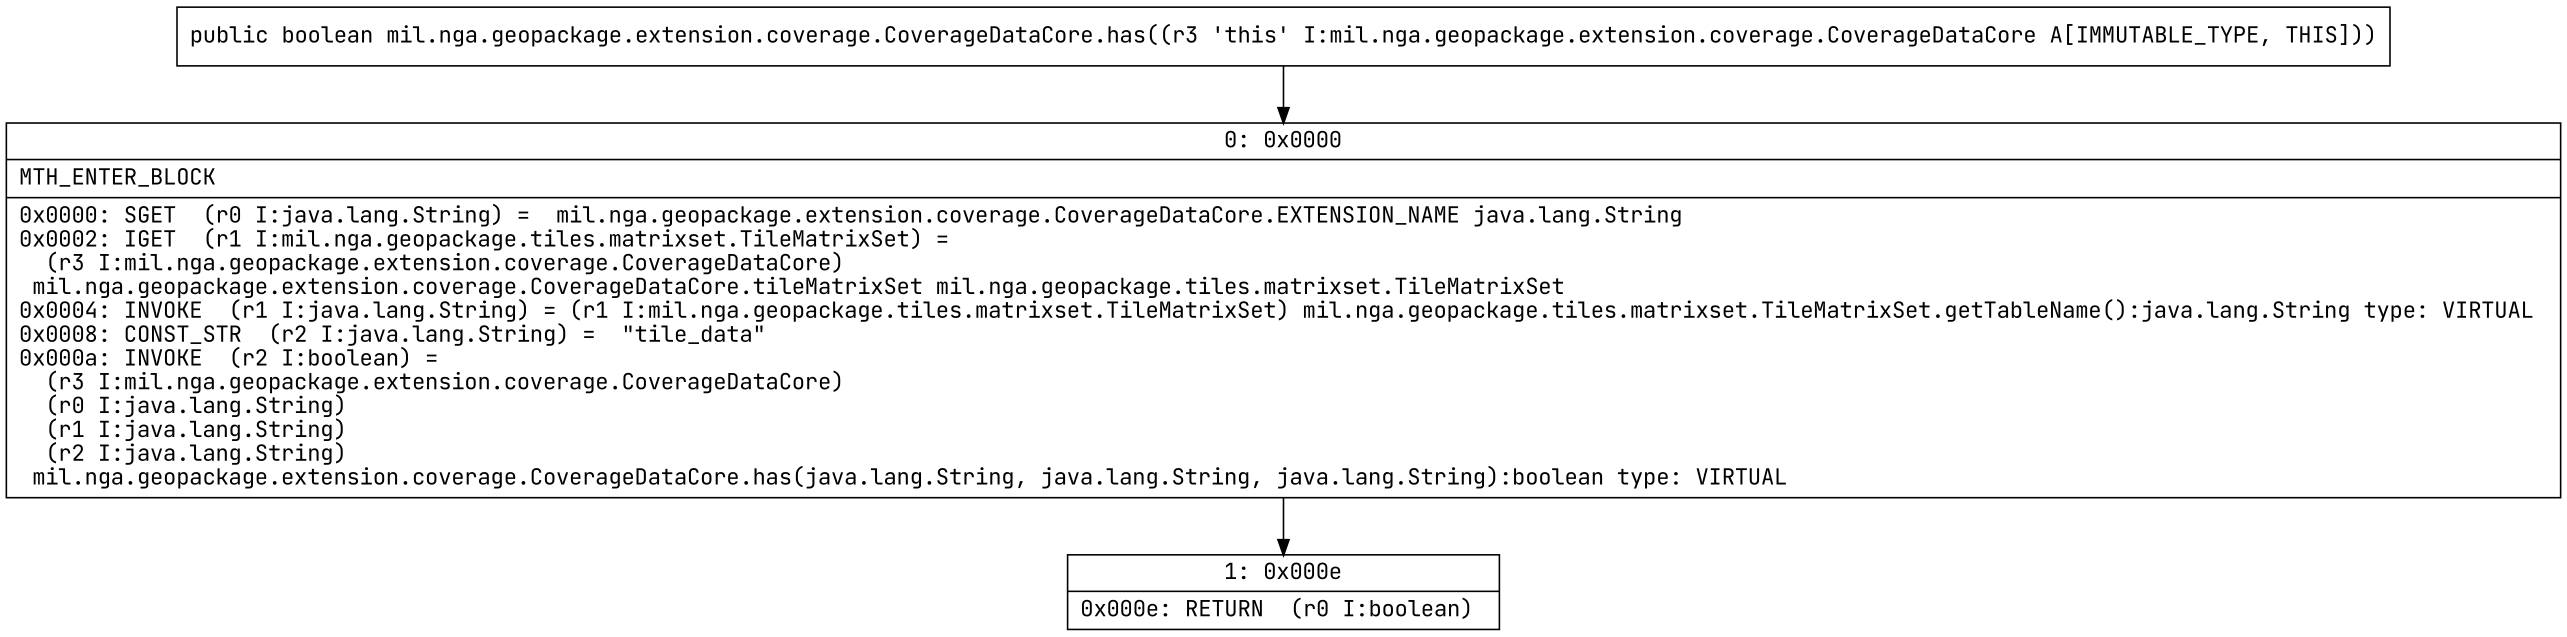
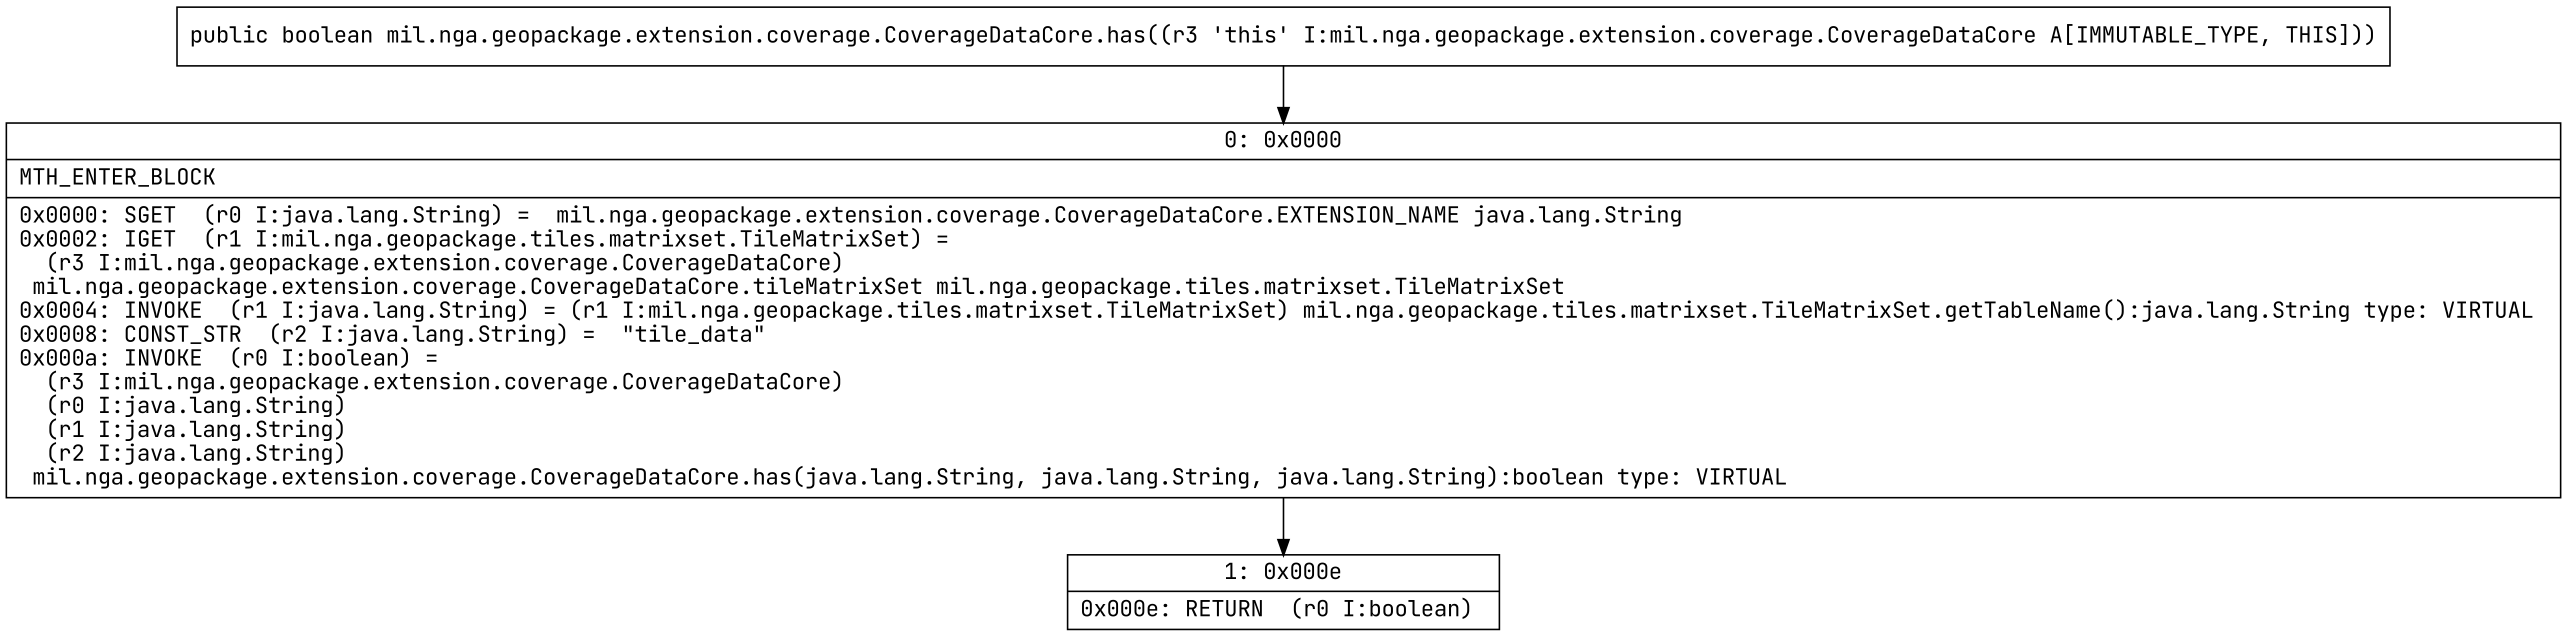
node "0: 0x0000": text "0x000a: INVOKE  (r2 I:boolean) =" -> "0x000a: INVOKE  (r0 I:boolean) ="
